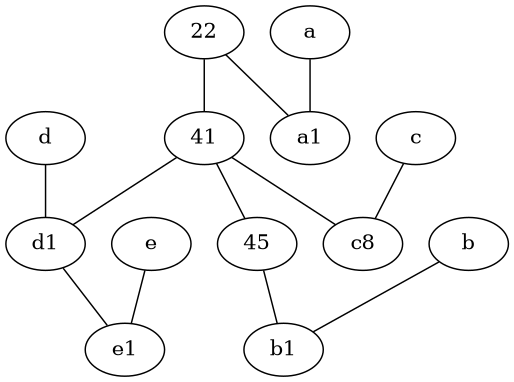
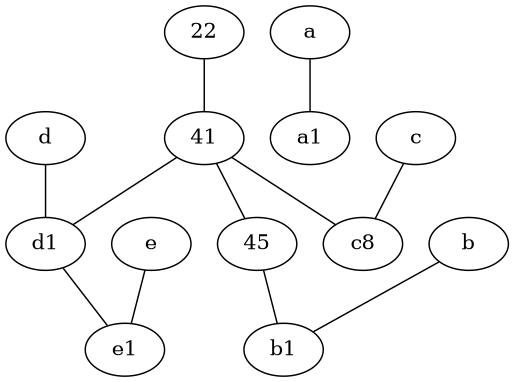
edge "22" -- "a1": removed
